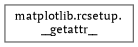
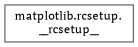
node "matplotlib.rcsetup. __getattr__": label "matplotlib.rcsetup. __getattr__" -> "matplotlib.rcsetup. __rcsetup__"
